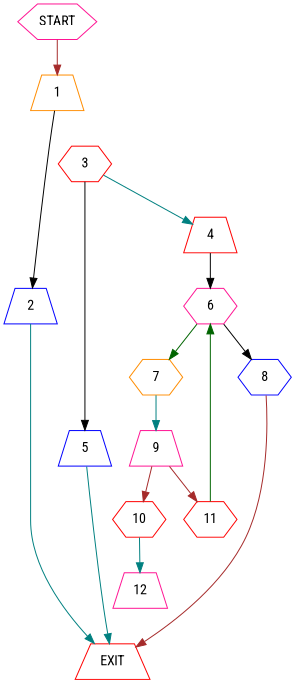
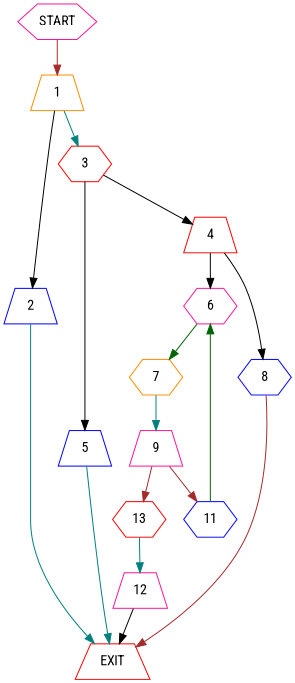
edge "1" -> "3": added
edge "3" -> "4": color teal -> black
edge "6" -> "8": now "4" -> "8"
node "10": label "10" -> "13"
node "11": color red -> blue
edge "12" -> "EXIT": added
